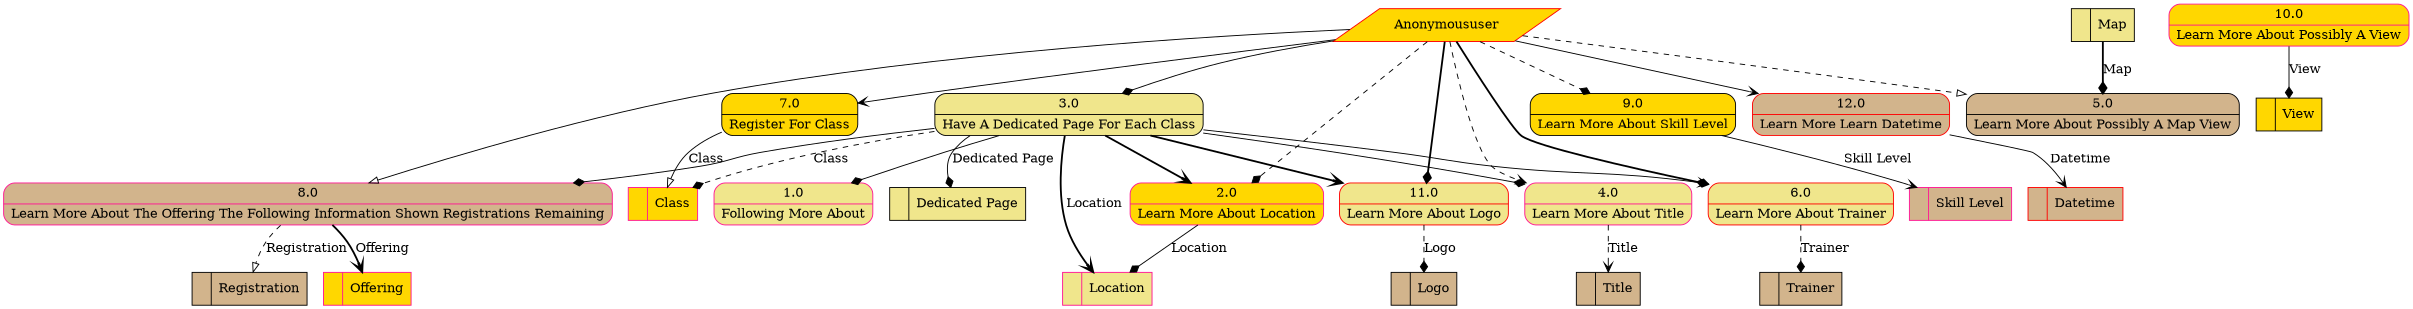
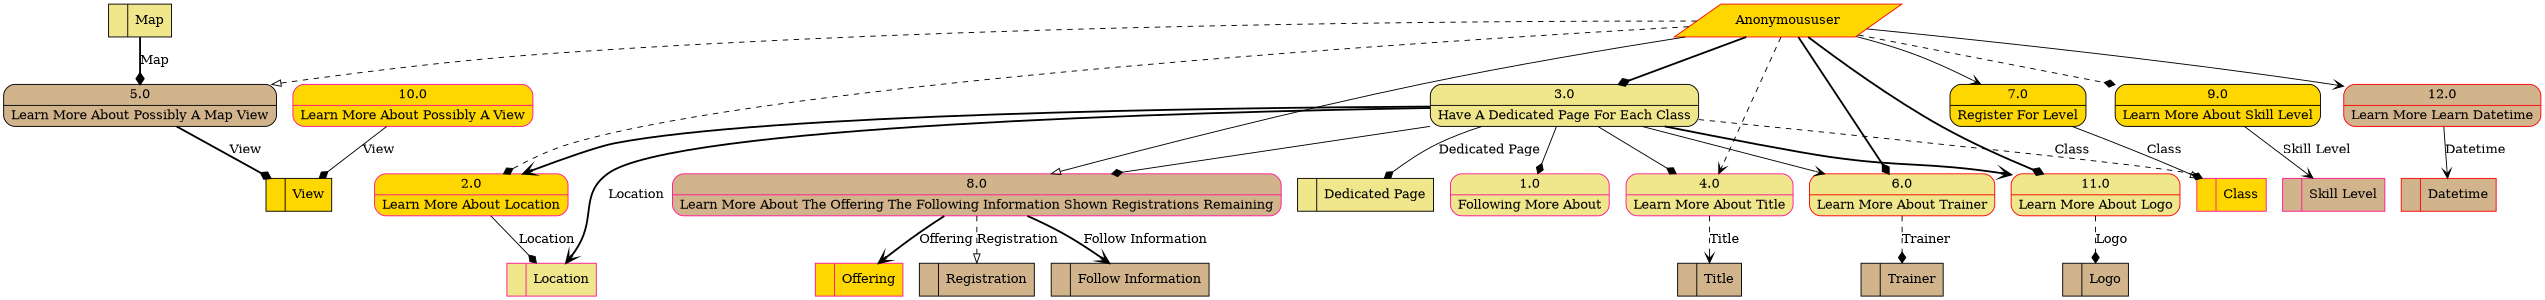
edge "Anonymoususer" -> "3.0": style solid -> bold
node "7.0": text "Register For Class" -> "Register For Level"
edge "5.0" -> "View": added, label "View"
node "Follow Information": added
